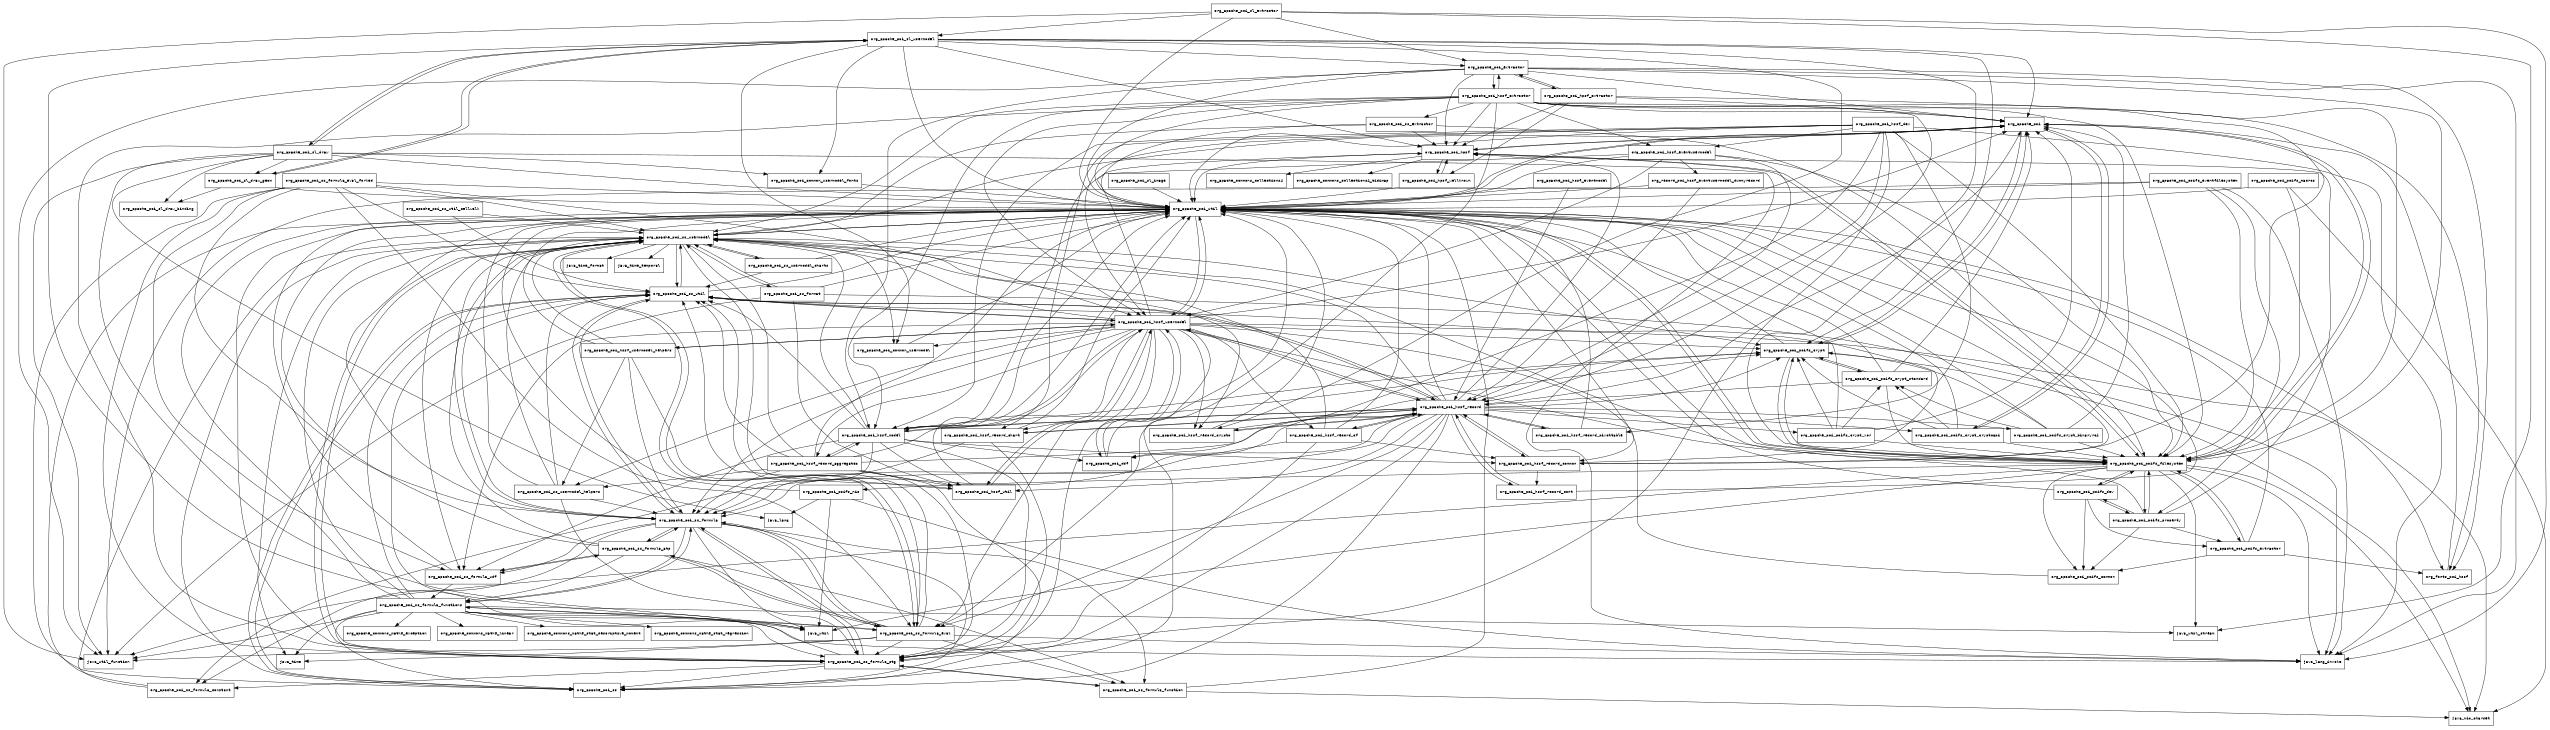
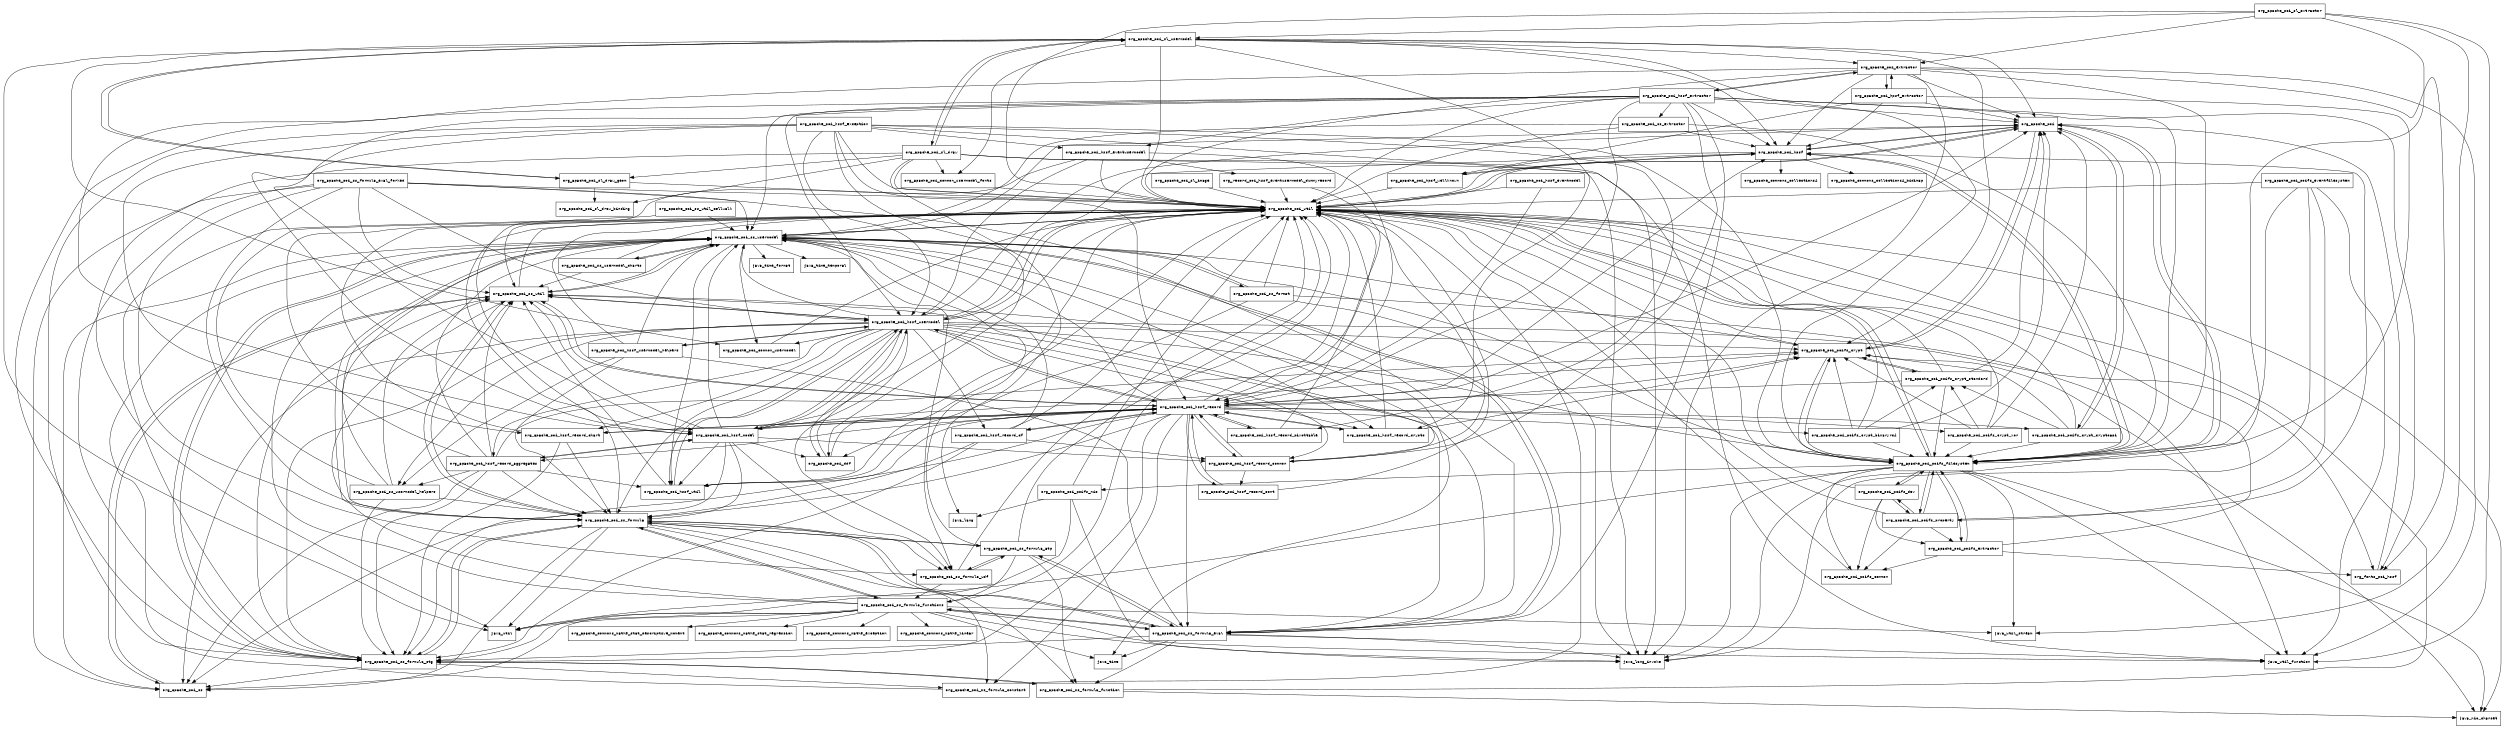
node "org_apache_poi_hssf_dev": label "org_apache_poi_hssf_dev" -> "org_apache_poi_hssf_exception"
node "org_apache_poi_poifs_macros": removed
edge "org_apache_poi_hssf_eventusermodel" -> "org_apache_poi_poifs_filesystem": removed
edge "org_apache_poi_hssf_record_aggregates" -> "org_apache_poi_hssf_record": reversed
